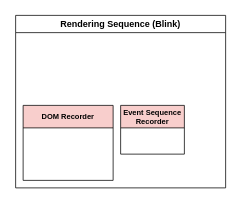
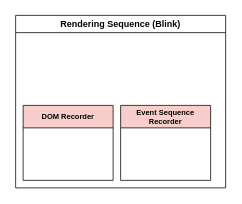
node "Event Sequence Recorder": size 64x49 -> 90x75
